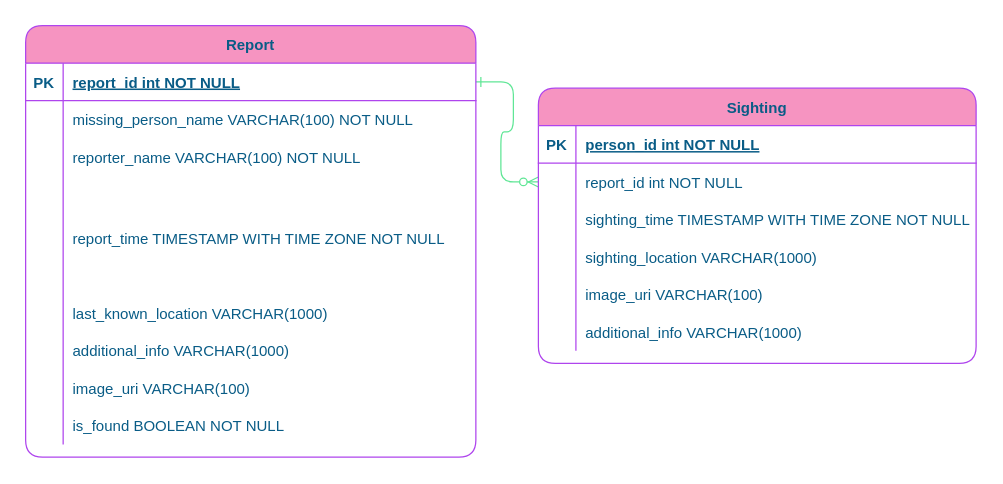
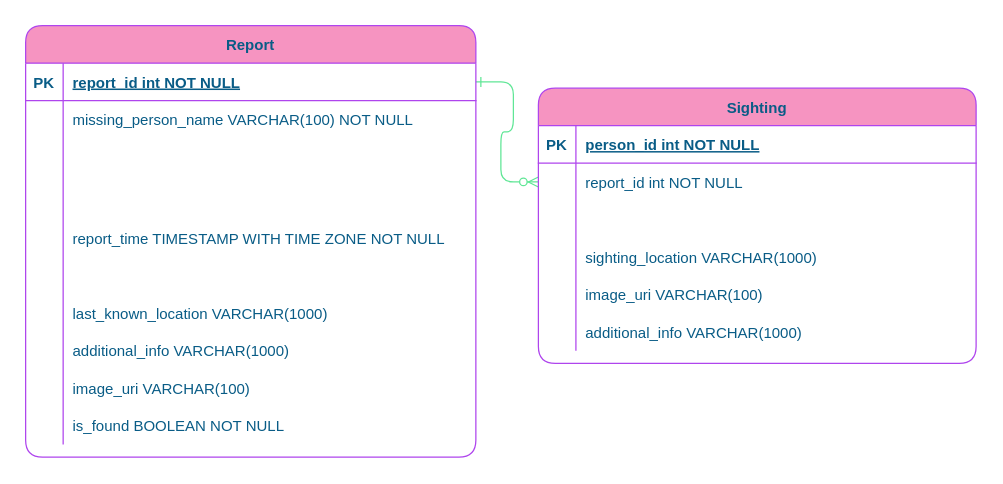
node "reporter_name VARCHAR(100) NOT NULL": removed
node "sighting_time TIMESTAMP WITH TIME ZONE NOT NULL": removed
